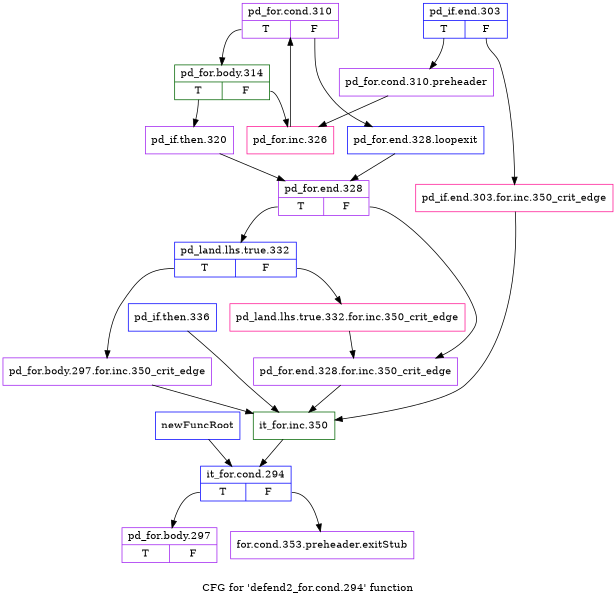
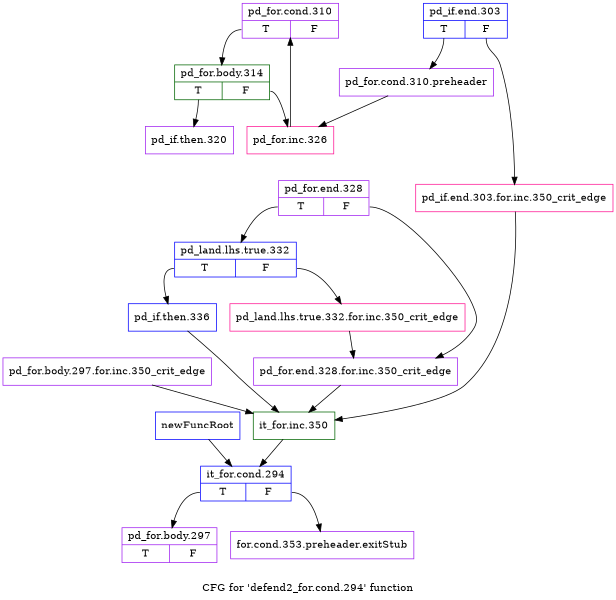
node "pd_for.end.328.loopexit": removed
edge "pd_if.then.320" -> "pd_for.end.328": removed
edge "pd_land.lhs.true.332" -> "pd_for.body.297.for.inc.350_crit_edge": now "pd_land.lhs.true.332" -> "pd_if.then.336"
